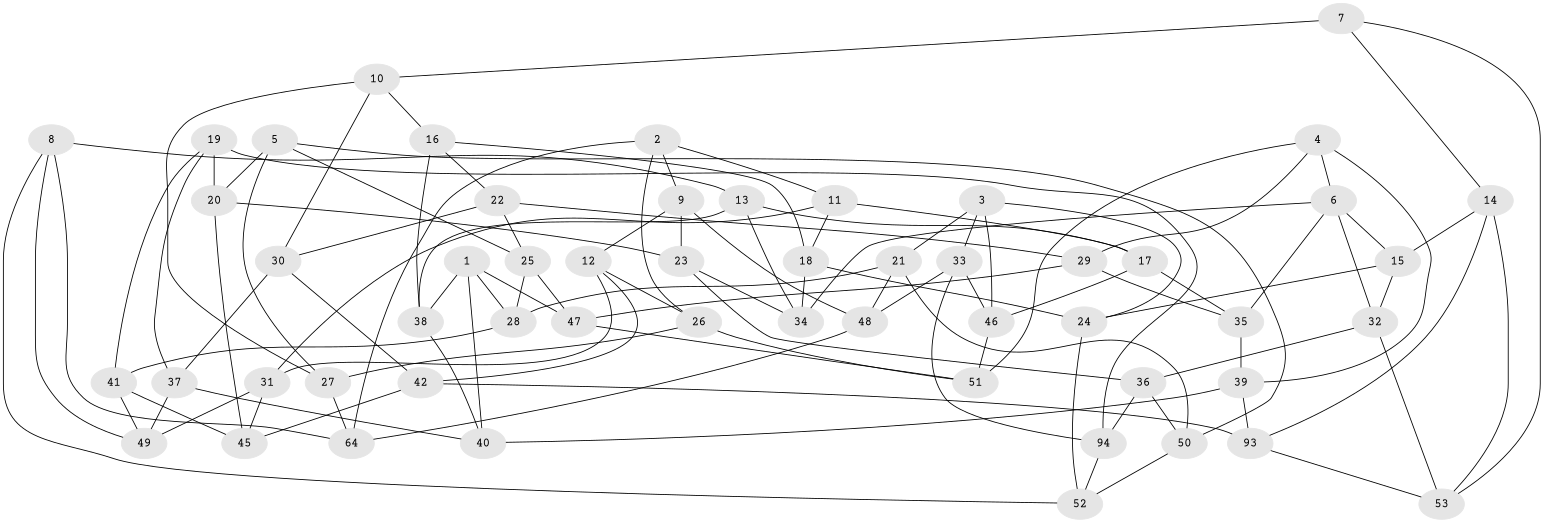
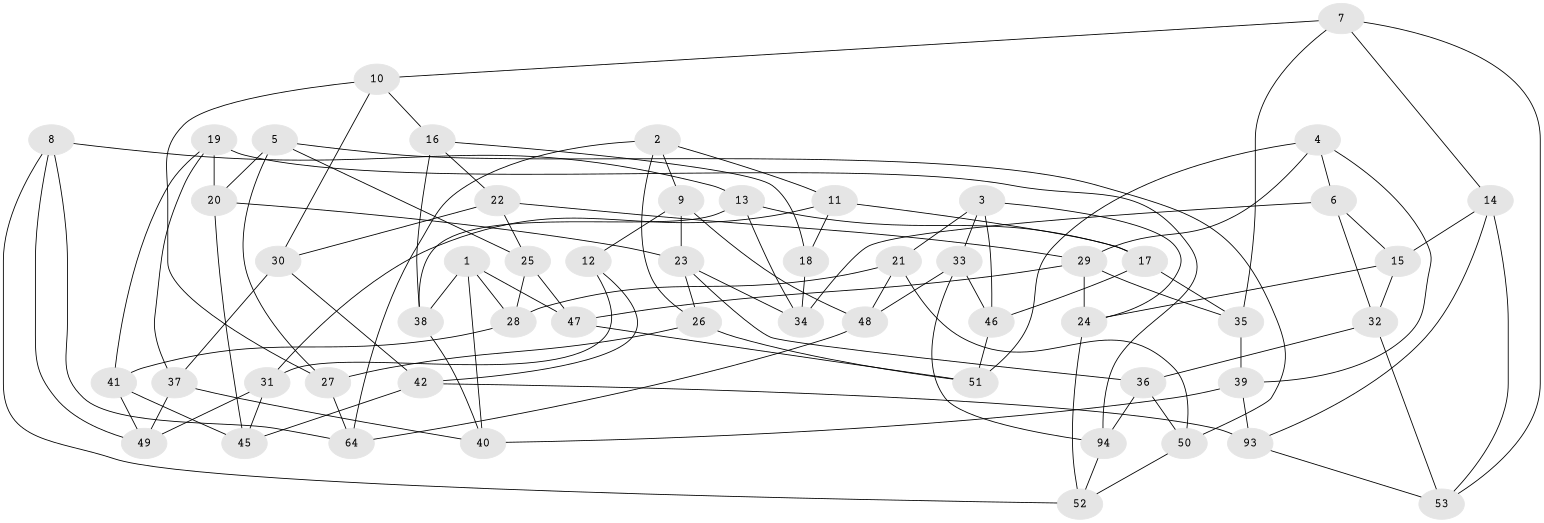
edge "6" -- "35": now "7" -- "35"
edge "18" -- "24": now "29" -- "24"
edge "12" -- "26": now "23" -- "26"
